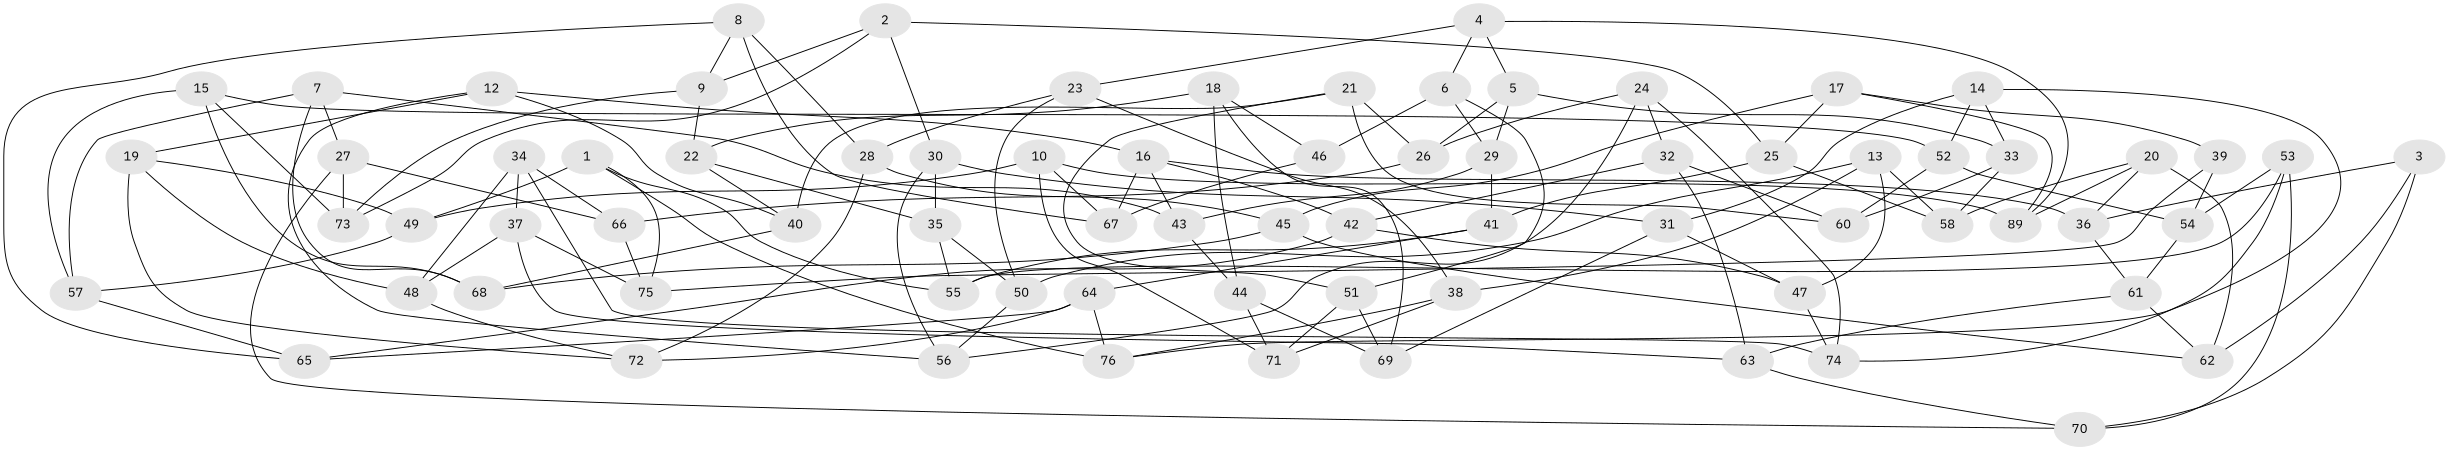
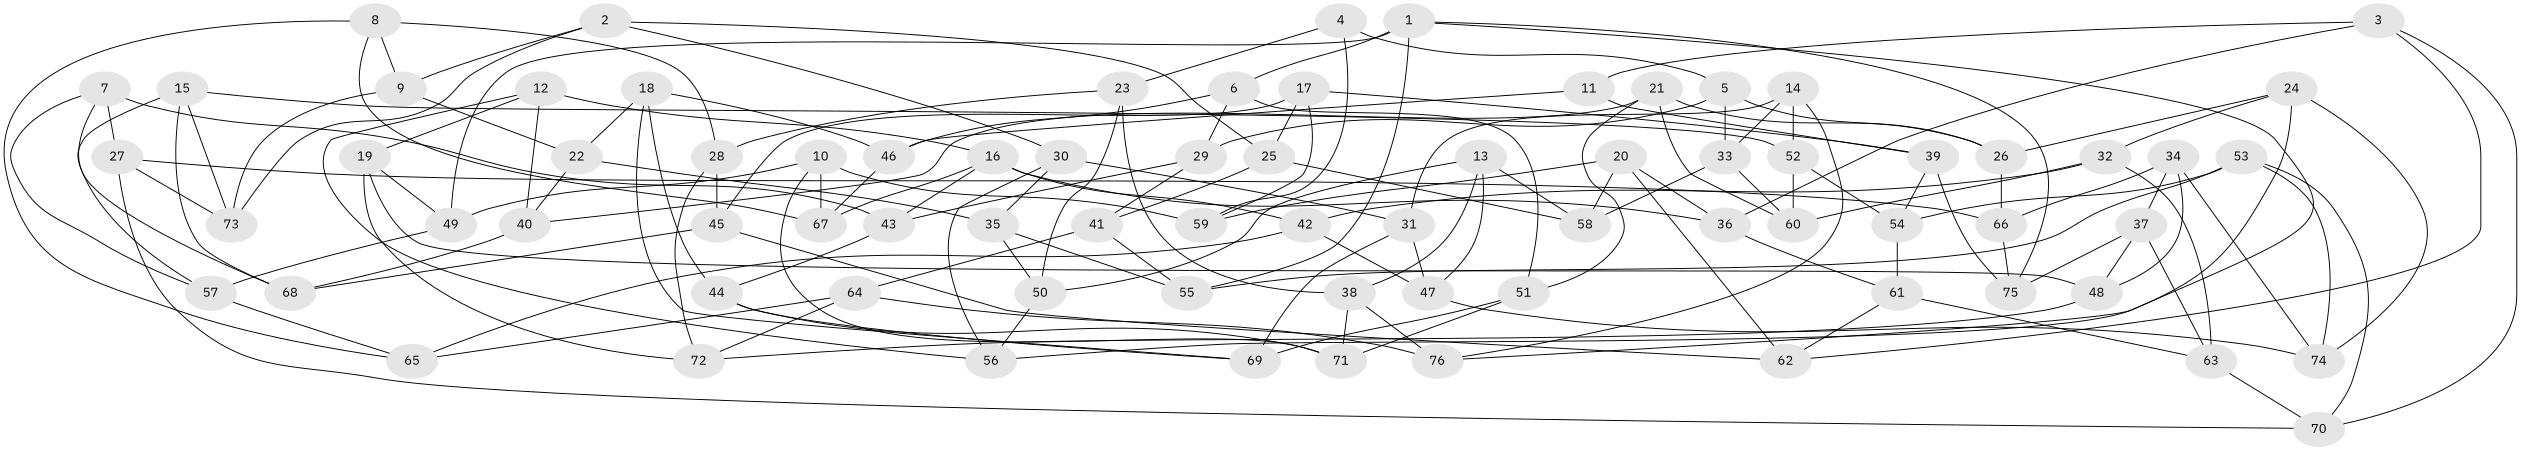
edge "4" -- "6": now "1" -- "6"
node "11": added
node "89": label "89" -> "59"
